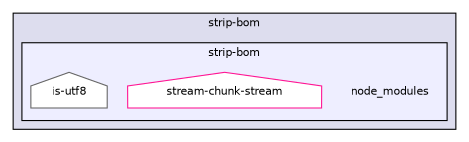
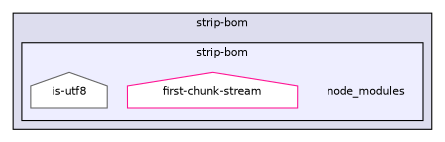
node "stream-chunk-stream": label "stream-chunk-stream" -> "first-chunk-stream"
